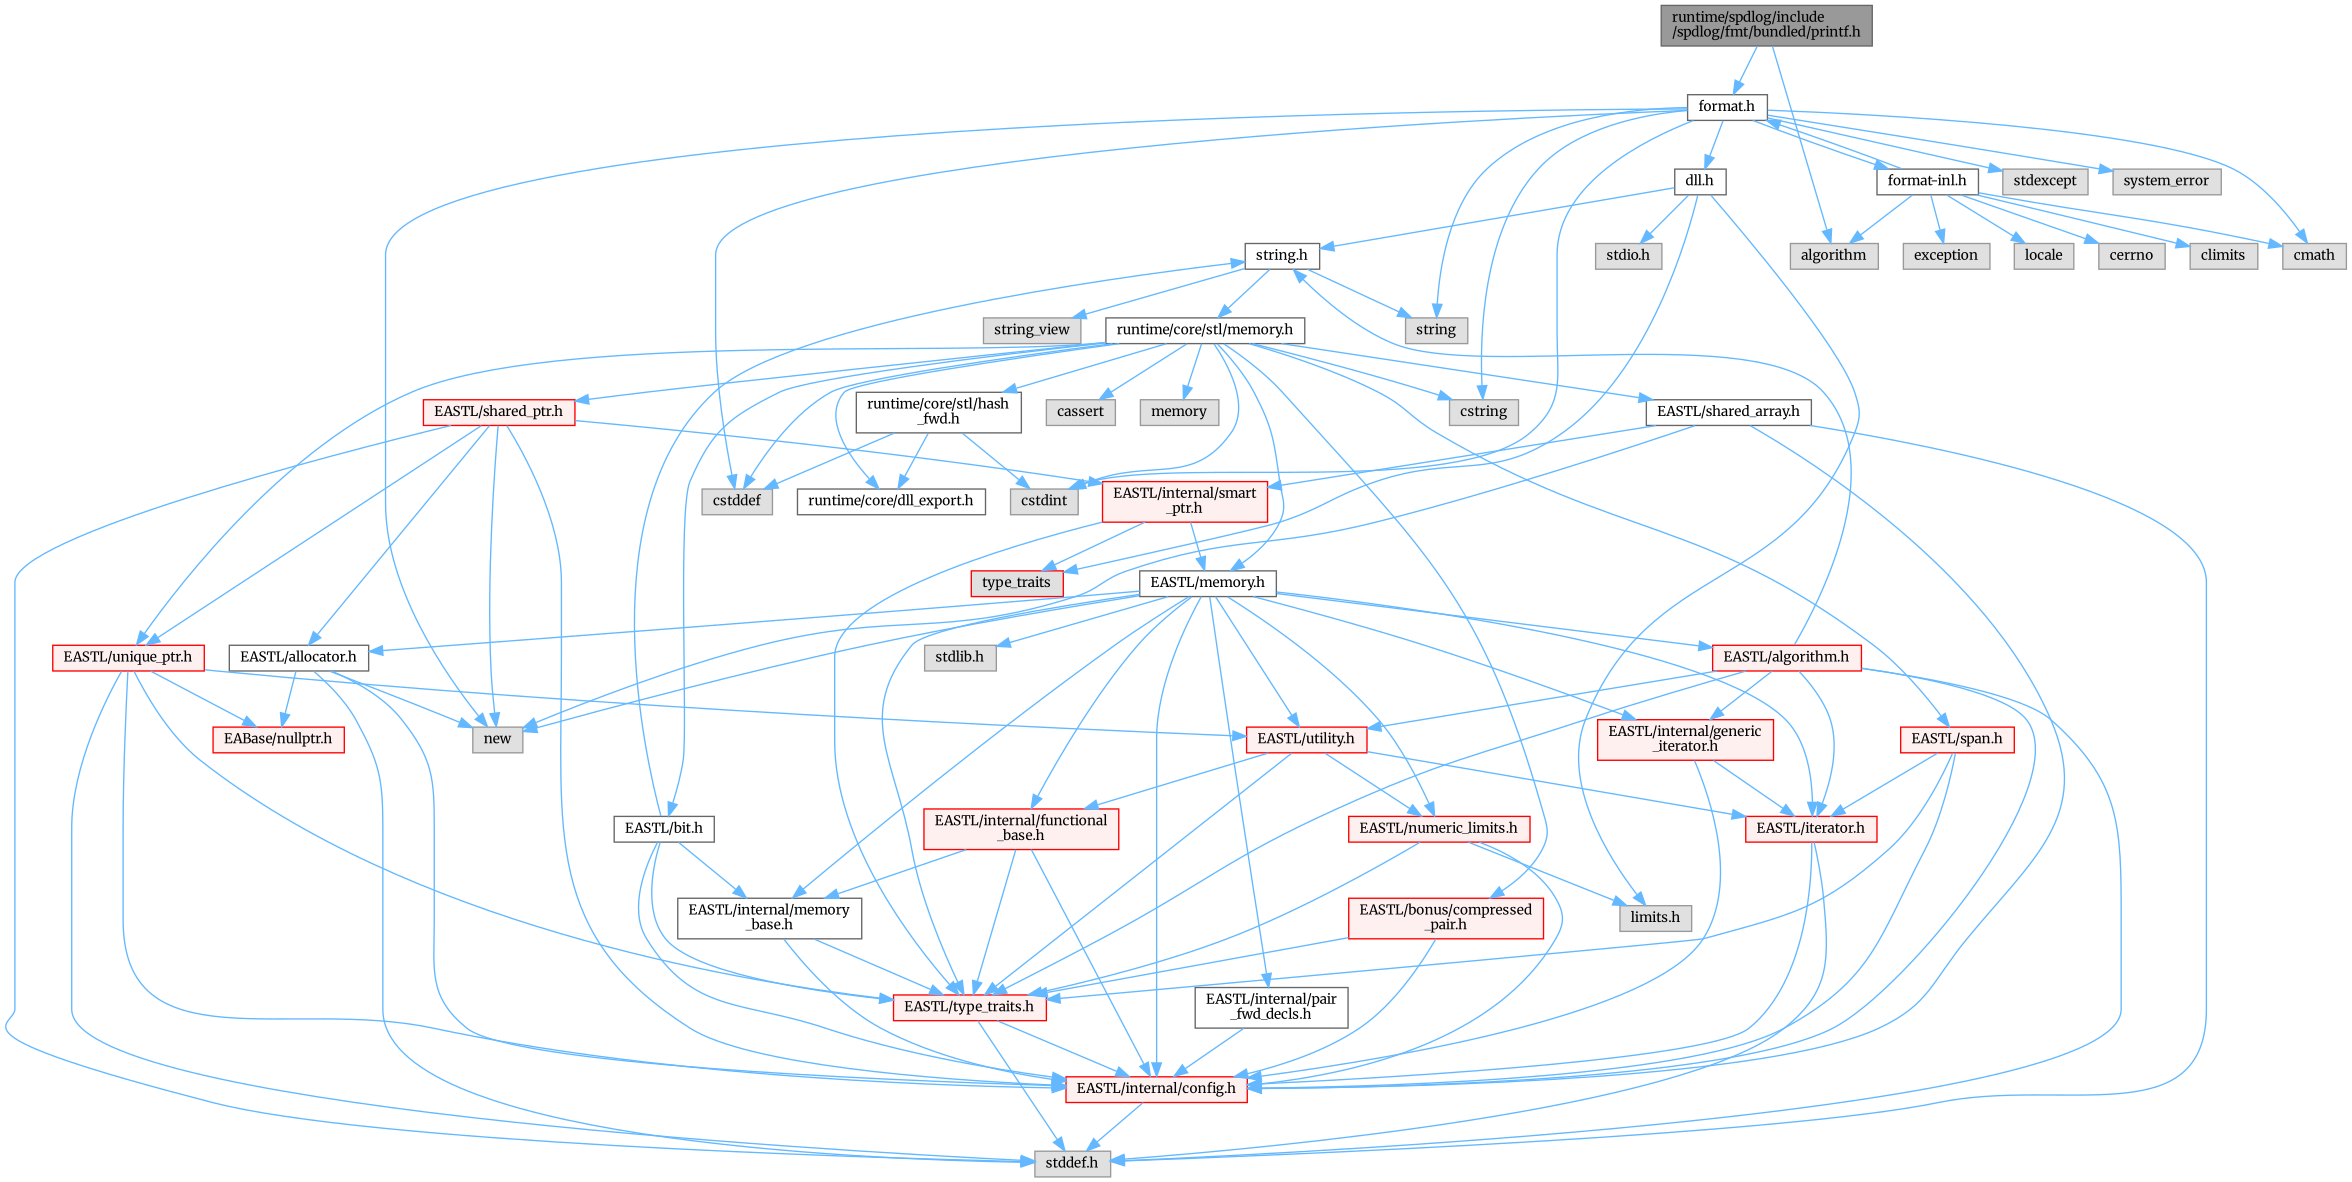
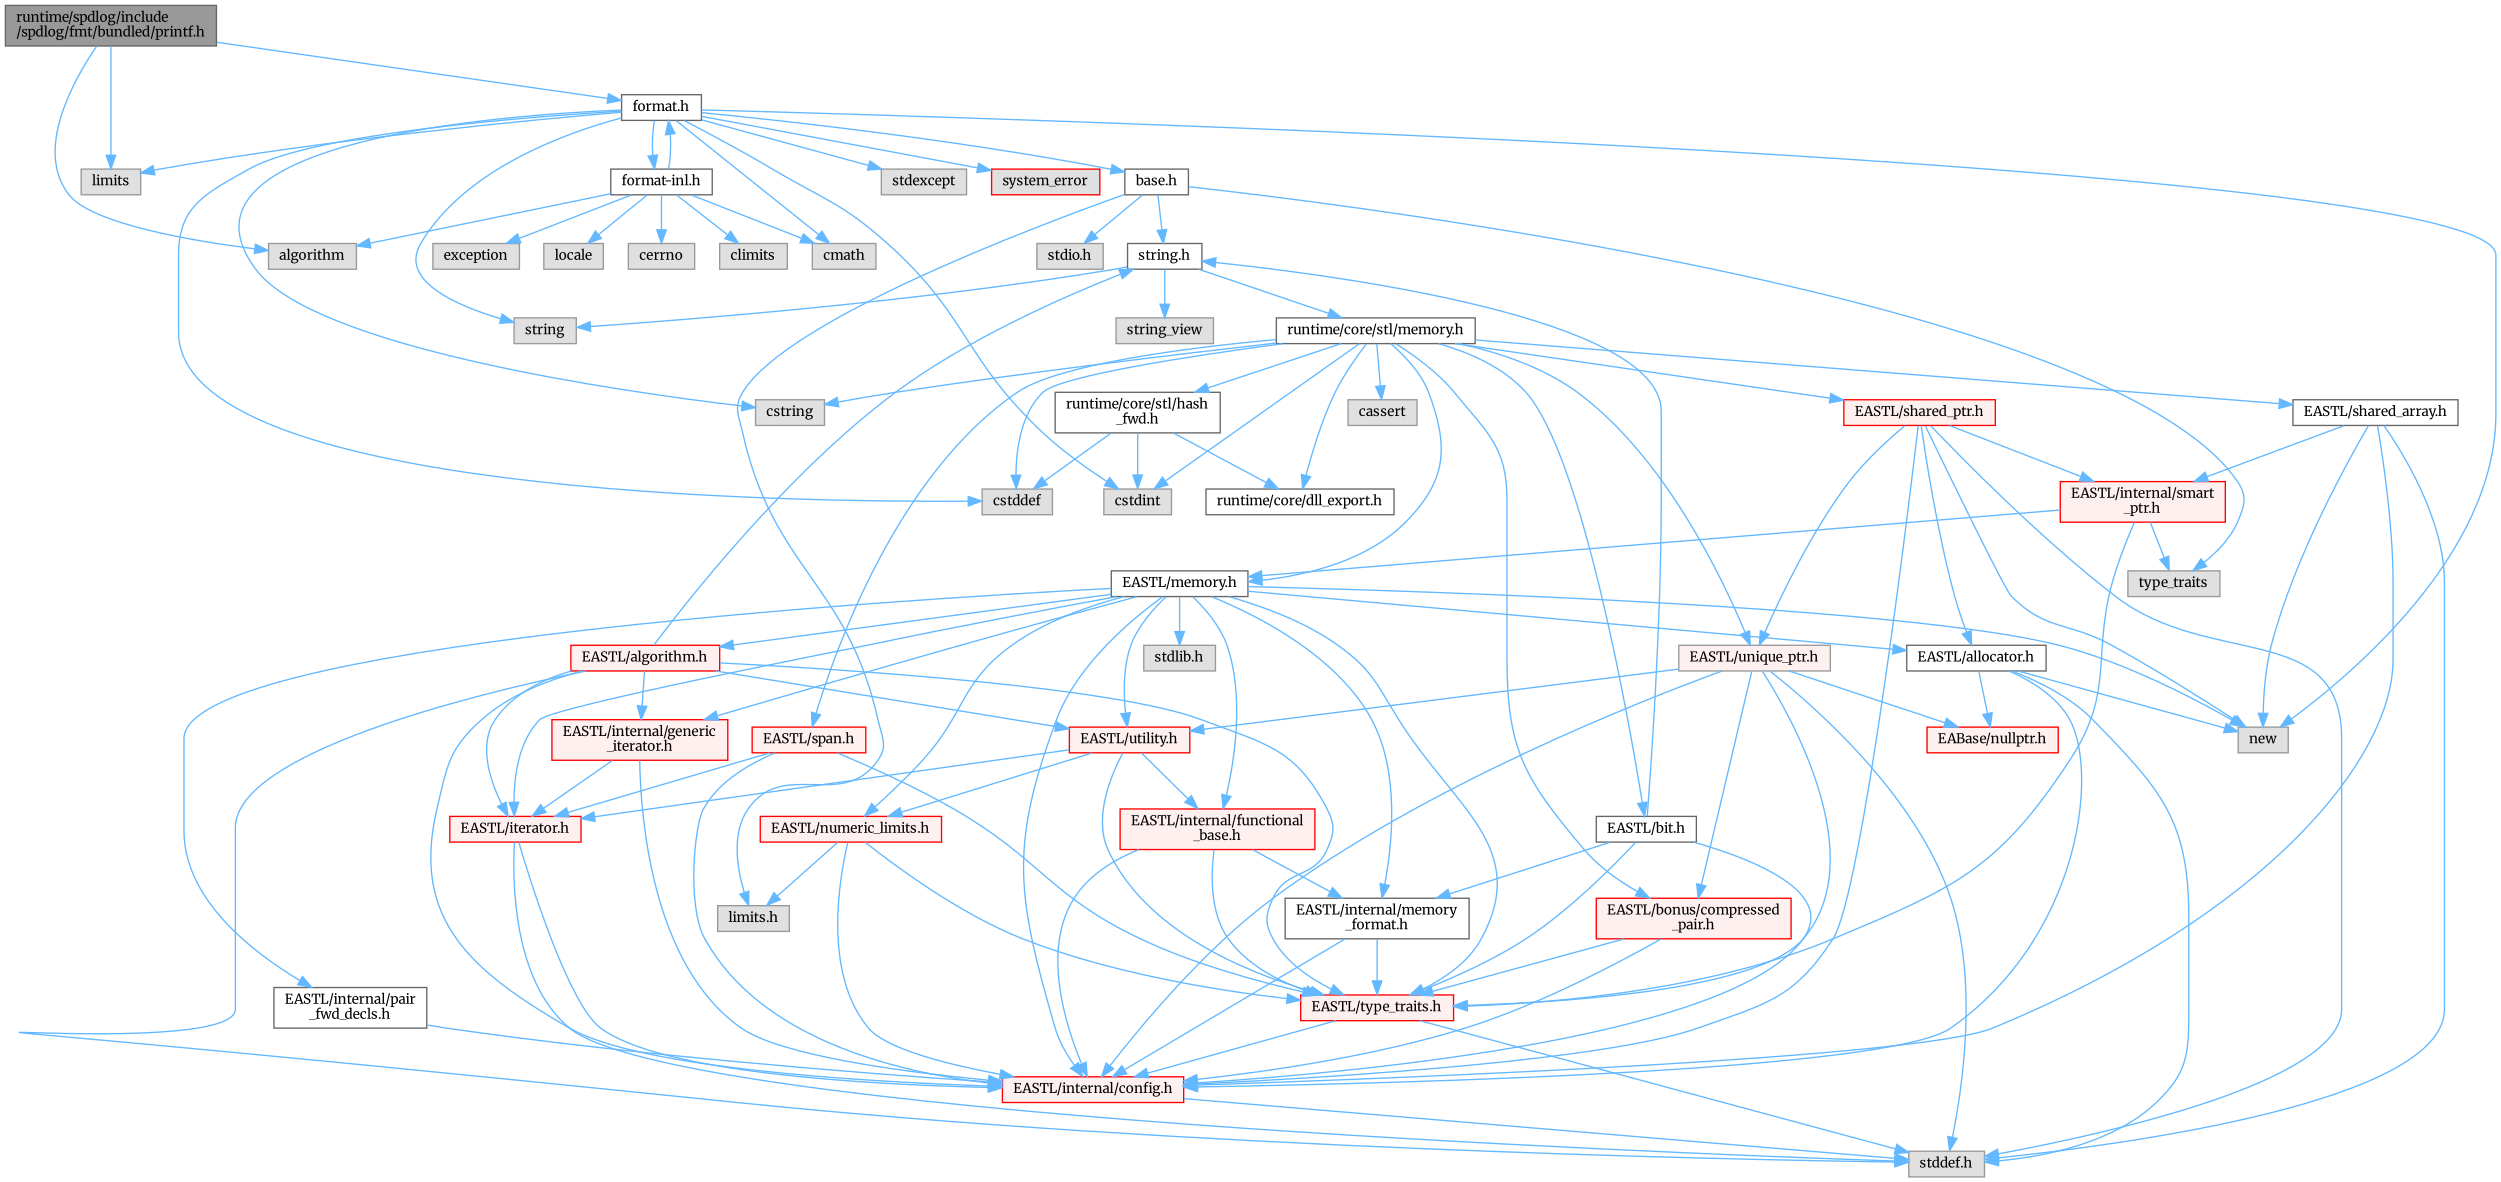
node "limits": added
node "dll.h": label "dll.h" -> "base.h"
node "system_error": color grey60 -> red
node "memory": removed
node "type_traits": color red -> grey60
node "EASTL/unique_ptr.h": color red -> grey60
edge "EASTL/unique_ptr.h" -> "EASTL/bonus/compressed _pair.h": added
node "EASTL/internal/memory _base.h": label "EASTL/internal/memory _base.h" -> "EASTL/internal/memory _format.h"
